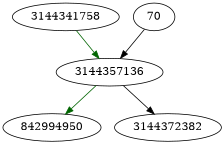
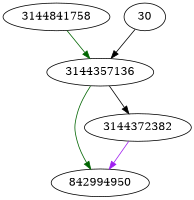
node "3144341758": label "3144341758" -> "3144841758"
node "70": label "70" -> "30"
edge "3144372382" -> "842994950": added
